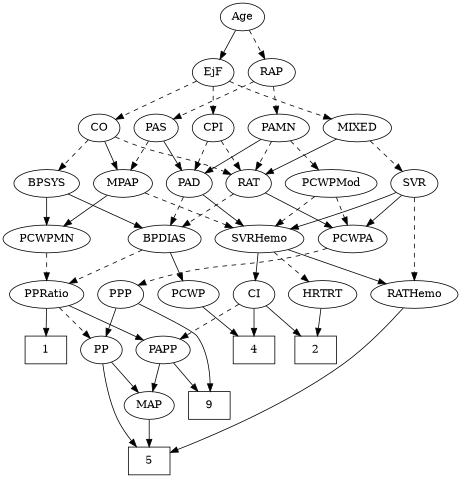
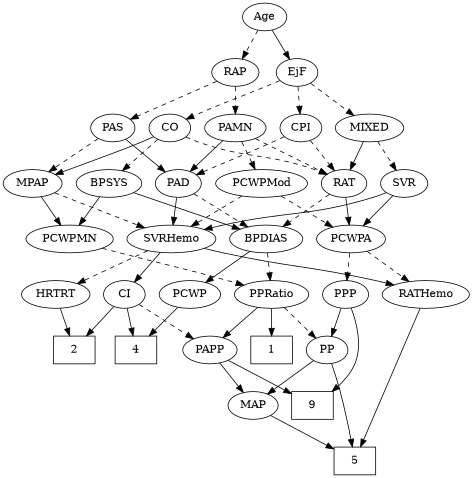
edge "SVR" -> "RATHemo": now "PCWPA" -> "RATHemo"
